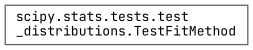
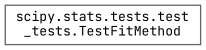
node "scipy.stats.tests.test _distributions.TestFitMethod": label "scipy.stats.tests.test _distributions.TestFitMethod" -> "scipy.stats.tests.test _tests.TestFitMethod"
